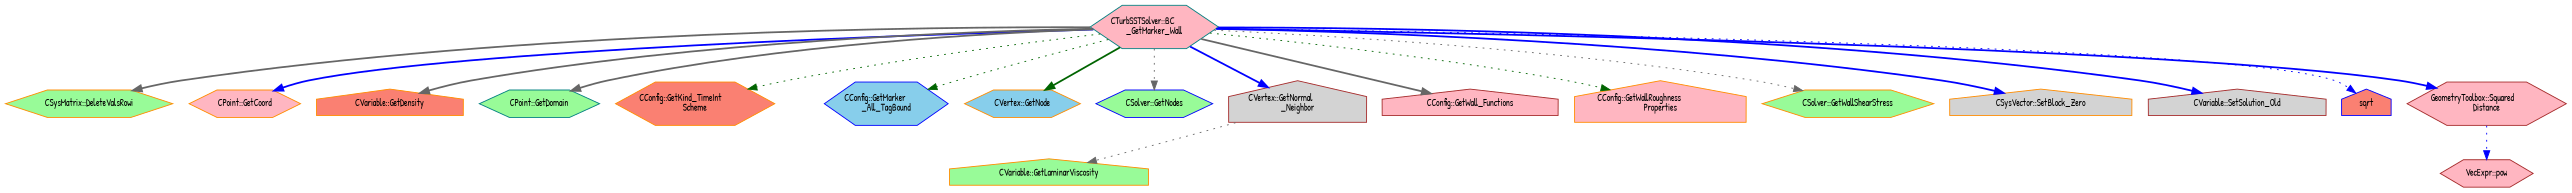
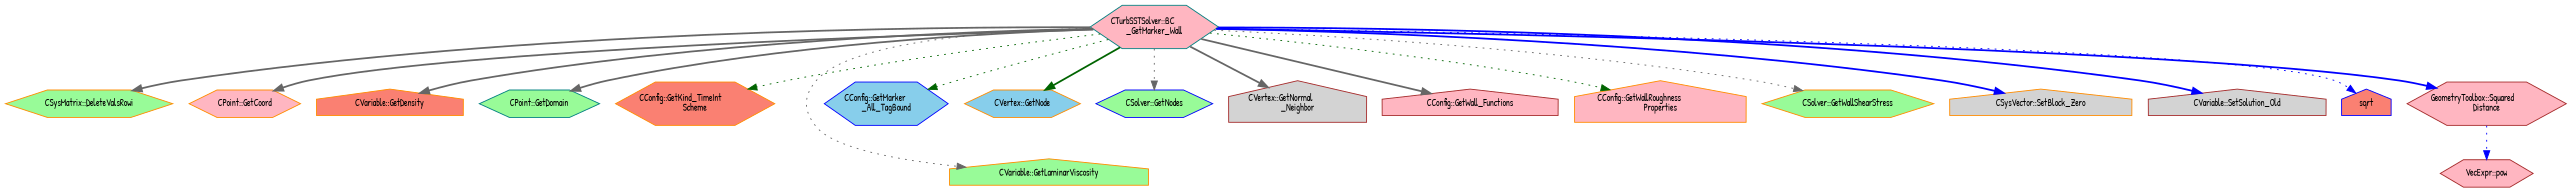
edge "CTurbSSTSolver::BC _GetMarker_Wall" -> "CPoint::GetCoord": color blue -> gray40
edge "CTurbSSTSolver::BC _GetMarker_Wall" -> "CVertex::GetNormal _Neighbor": color blue -> gray40
edge "CVertex::GetNormal _Neighbor" -> "CVariable::GetLaminarViscosity": now "CTurbSSTSolver::BC _GetMarker_Wall" -> "CVariable::GetLaminarViscosity"
